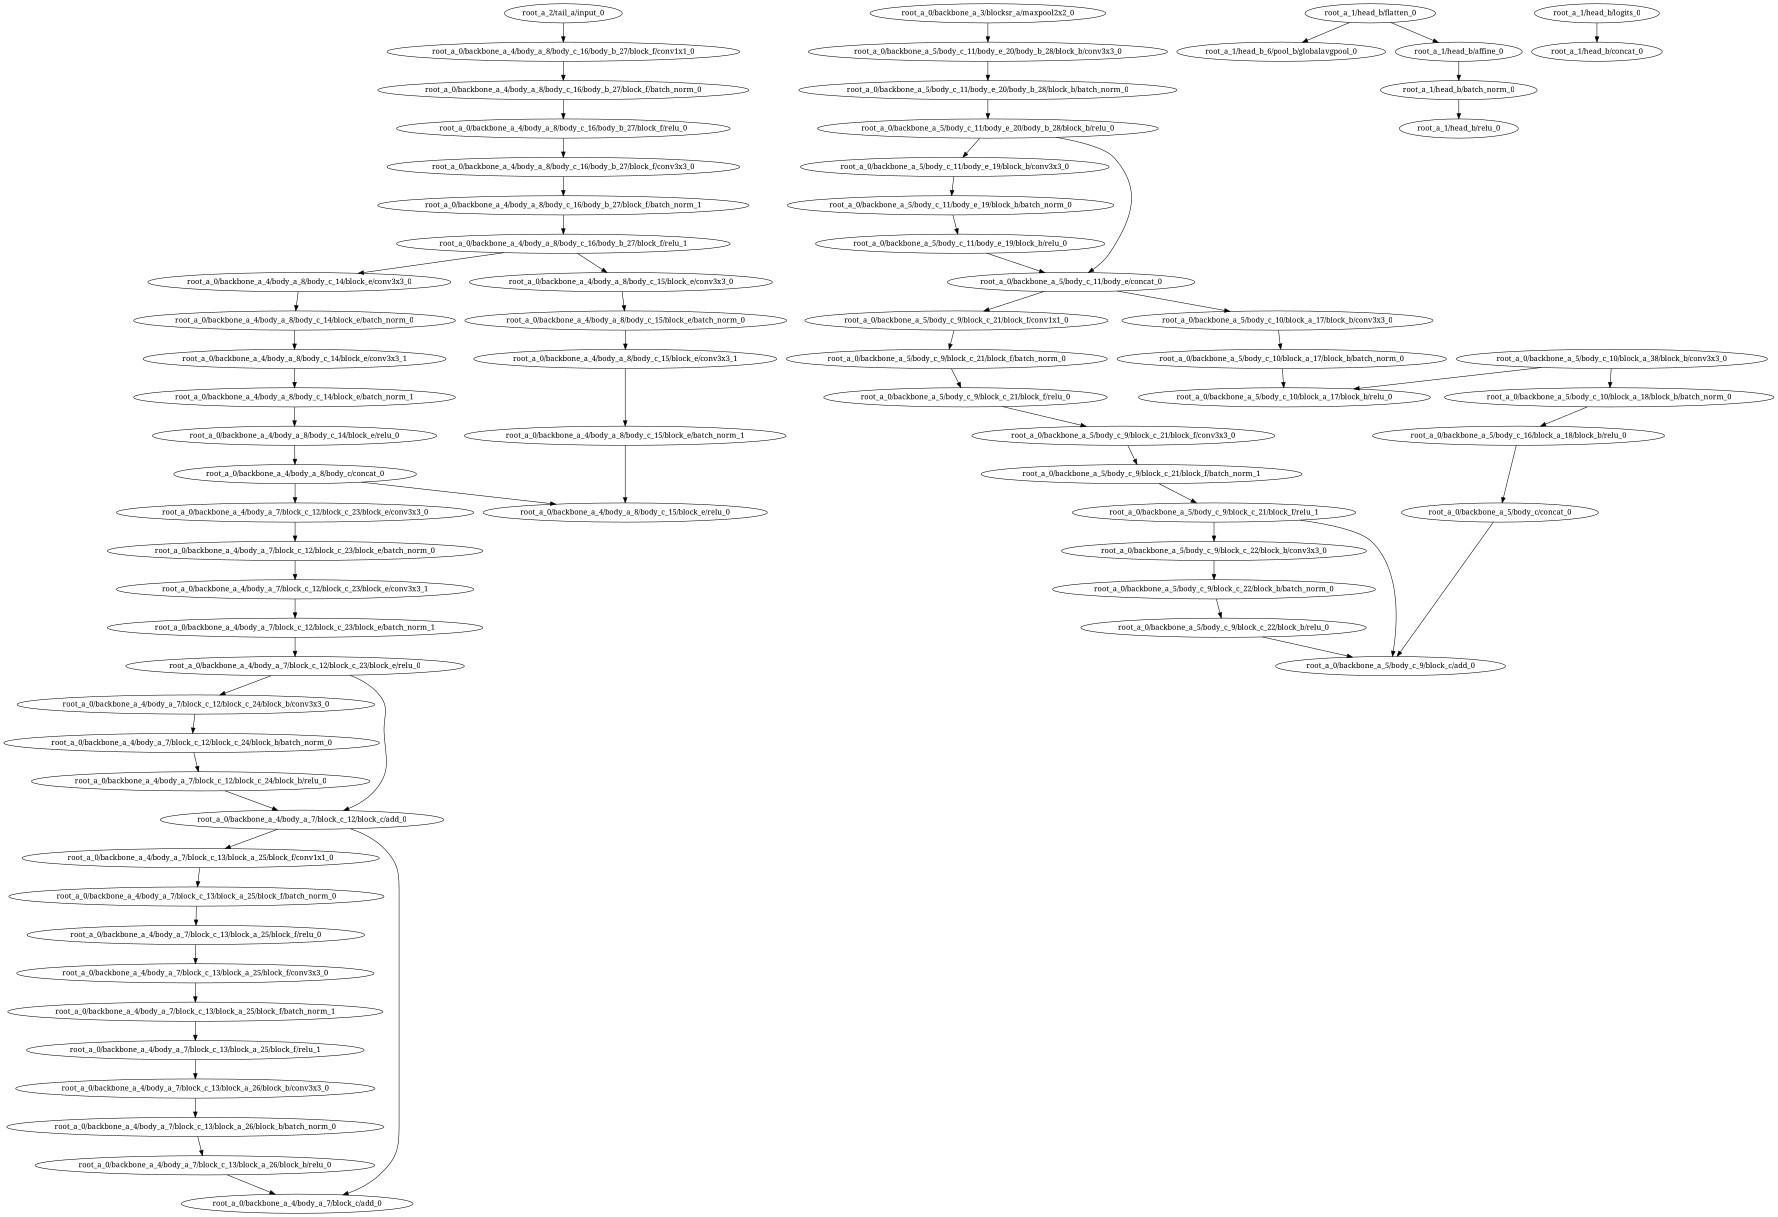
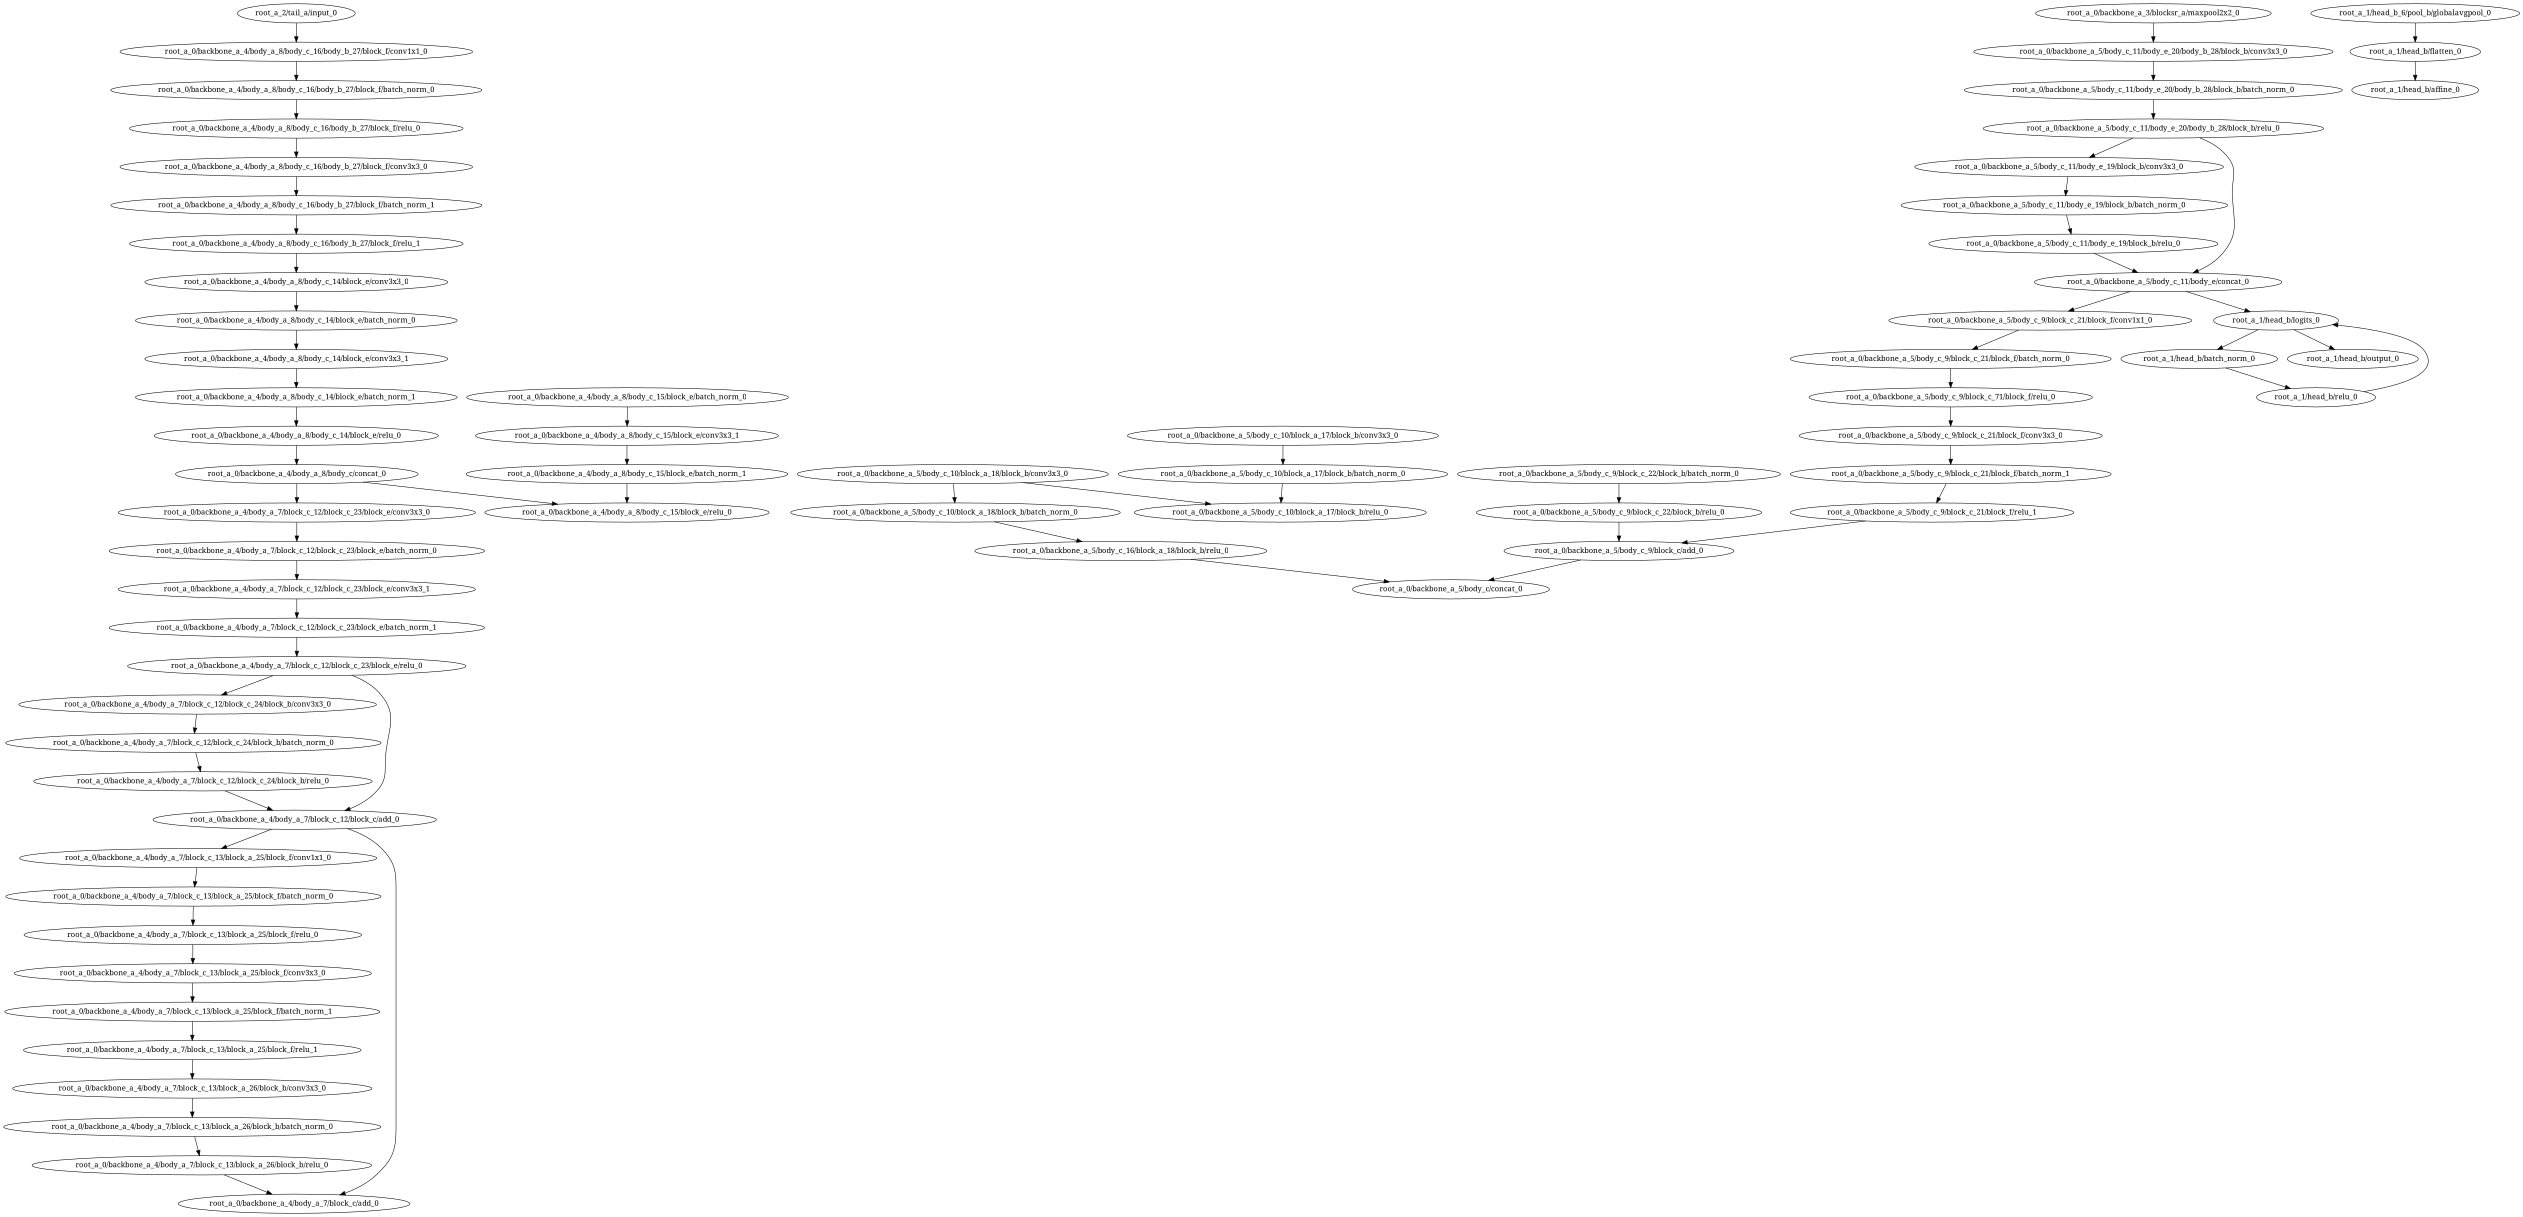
edge "root_a_1/head_b/flatten_0" -> "root_a_1/head_b_6/pool_b/globalavgpool_0": reversed
node "root_a_1/head_b/concat_0": label "root_a_1/head_b/concat_0" -> "root_a_1/head_b/output_0"
edge "root_a_1/head_b/affine_0" -> "root_a_1/head_b/batch_norm_0": now "root_a_1/head_b/logits_0" -> "root_a_1/head_b/batch_norm_0"
node "root_a_0/backbone_a_4/body_a_8/body_c_15/block_e/conv3x3_0": removed
edge "root_a_0/backbone_a_5/body_c_11/body_e/concat_0" -> "root_a_0/backbone_a_5/body_c_10/block_a_17/block_b/conv3x3_0": now "root_a_0/backbone_a_5/body_c_11/body_e/concat_0" -> "root_a_1/head_b/logits_0"
edge "root_a_1/head_b/relu_0" -> "root_a_1/head_b/logits_0": added
node "root_a_0/backbone_a_5/body_c_10/block_a_38/block_b/conv3x3_0": label "root_a_0/backbone_a_5/body_c_10/block_a_38/block_b/conv3x3_0" -> "root_a_0/backbone_a_5/body_c_10/block_a_18/block_b/conv3x3_0"
node "root_a_0/backbone_a_5/body_c_9/block_c_21/block_f/relu_0": label "root_a_0/backbone_a_5/body_c_9/block_c_21/block_f/relu_0" -> "root_a_0/backbone_a_5/body_c_9/block_c_71/block_f/relu_0"
node "root_a_0/backbone_a_5/body_c_9/block_c_22/block_b/conv3x3_0": removed
edge "root_a_0/backbone_a_5/body_c/concat_0" -> "root_a_0/backbone_a_5/body_c_9/block_c/add_0": reversed
